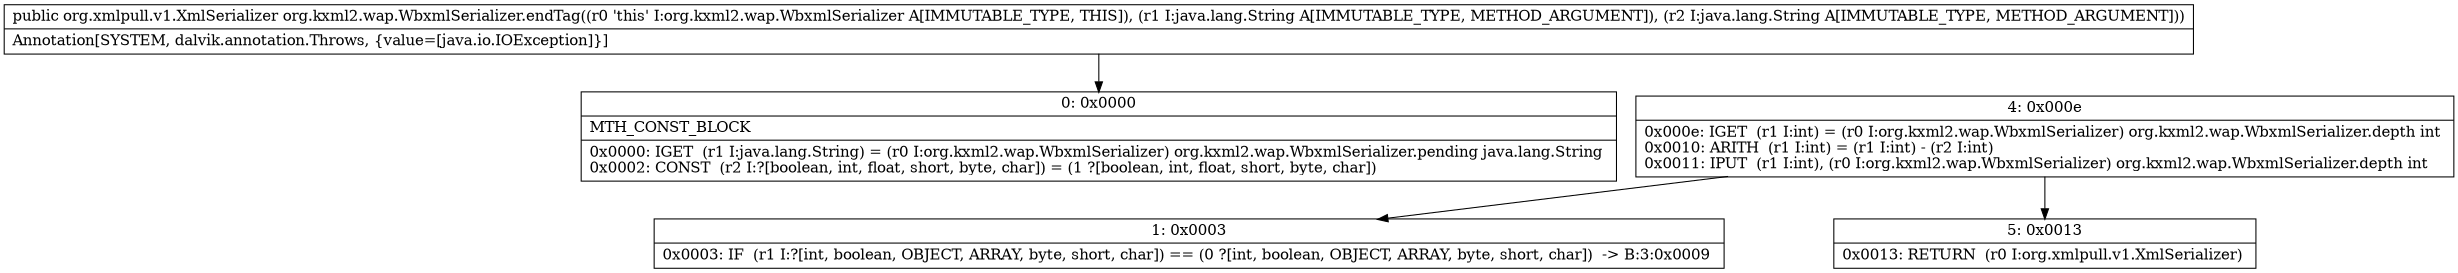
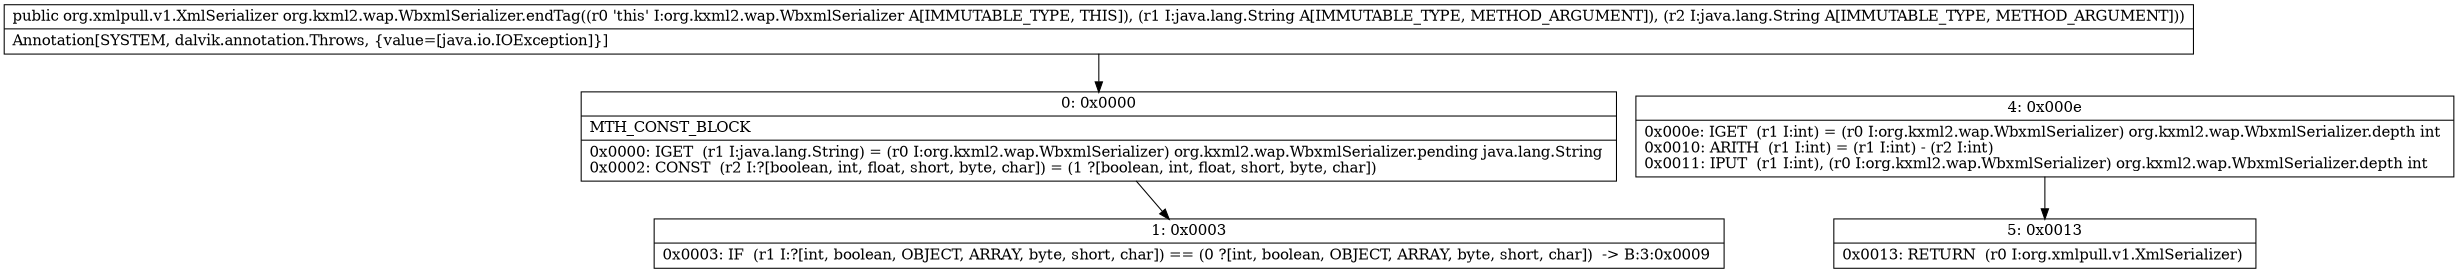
edge "4: 0x000e" -> "1: 0x0003": now "0: 0x0000" -> "1: 0x0003"
